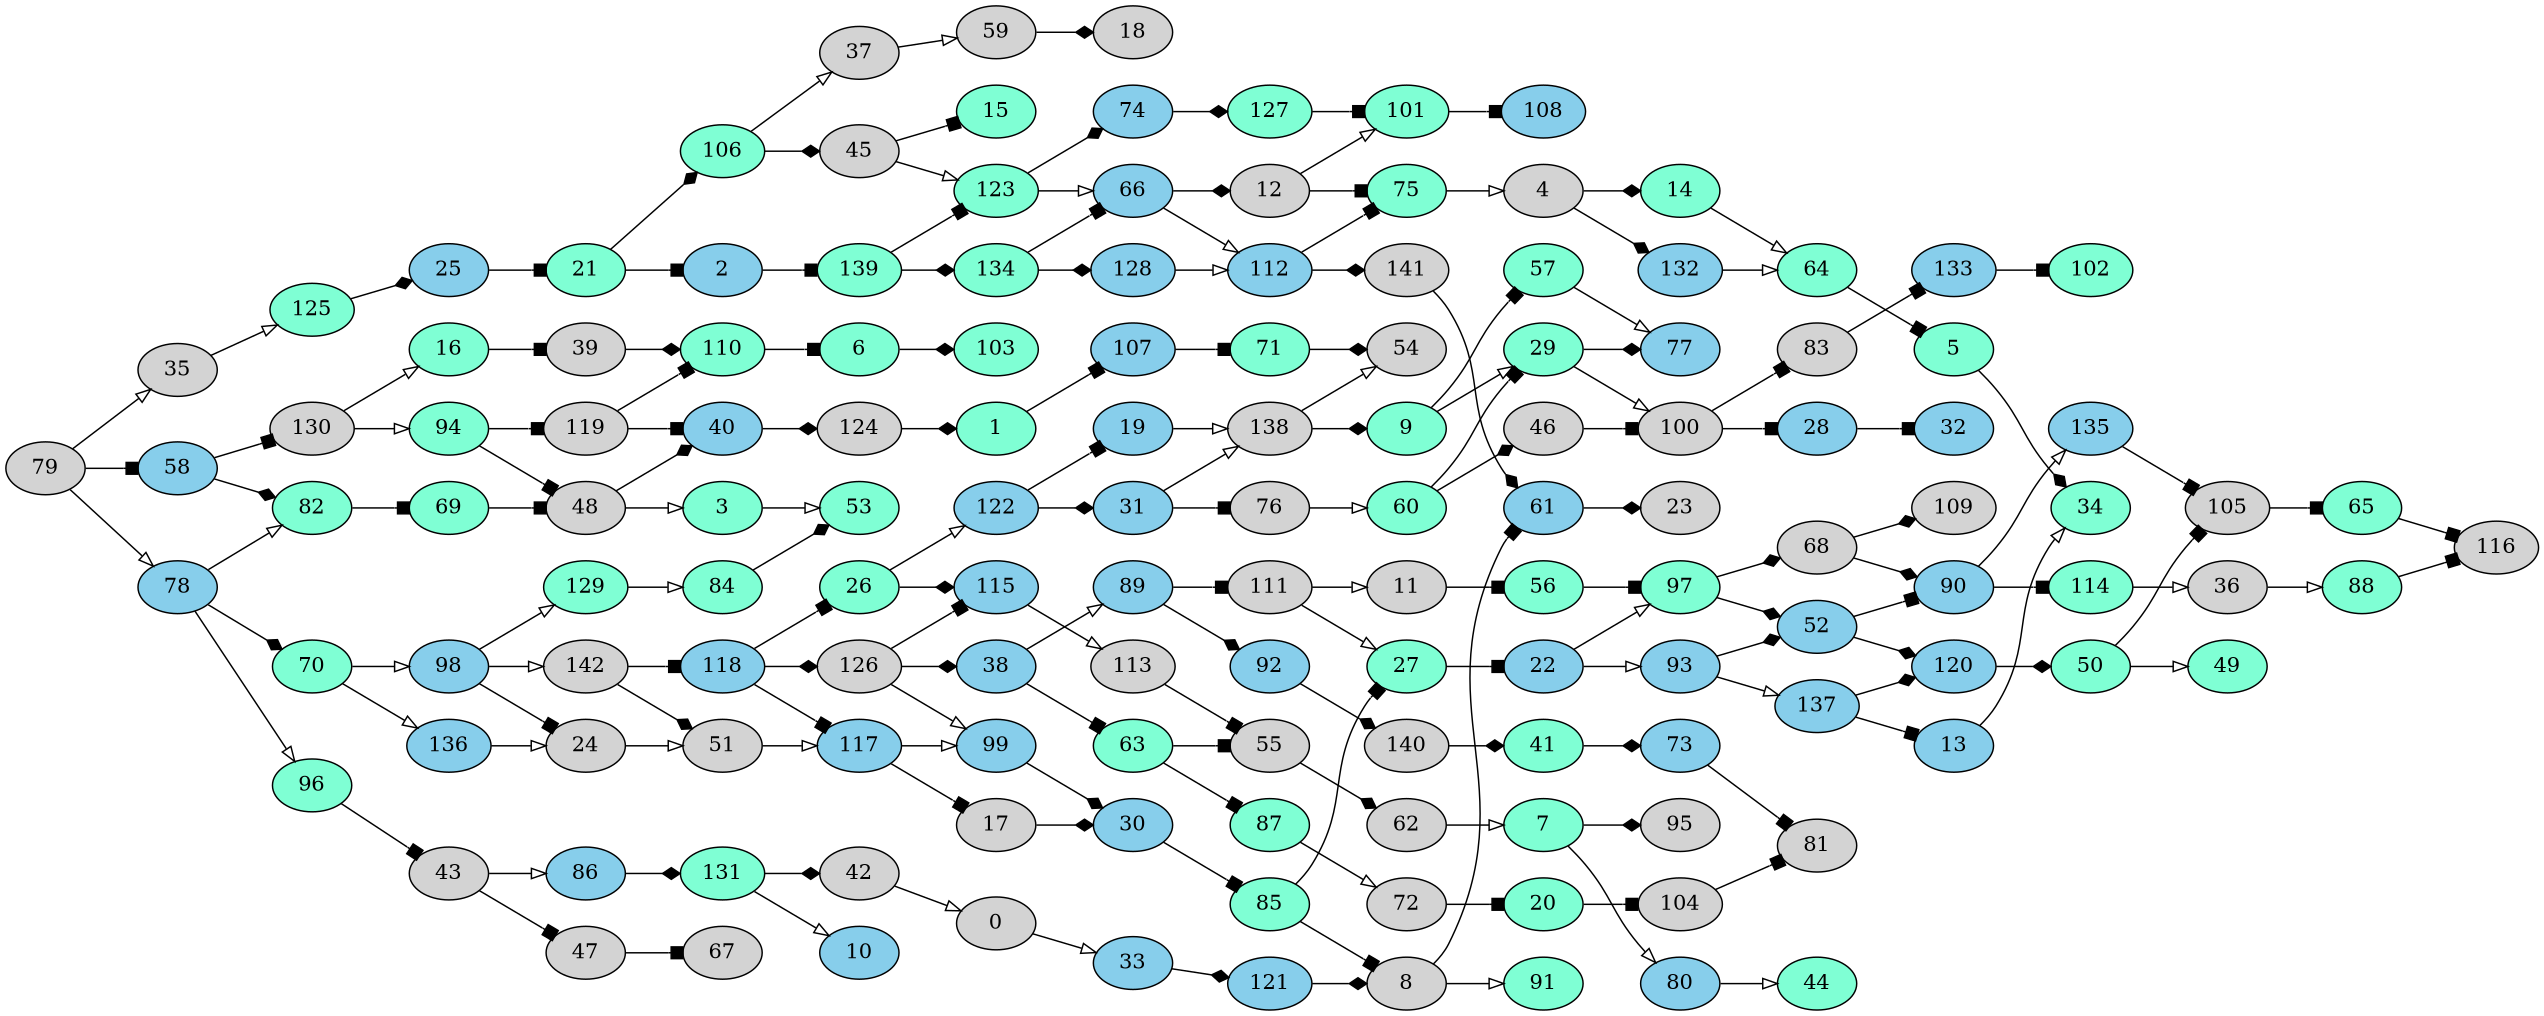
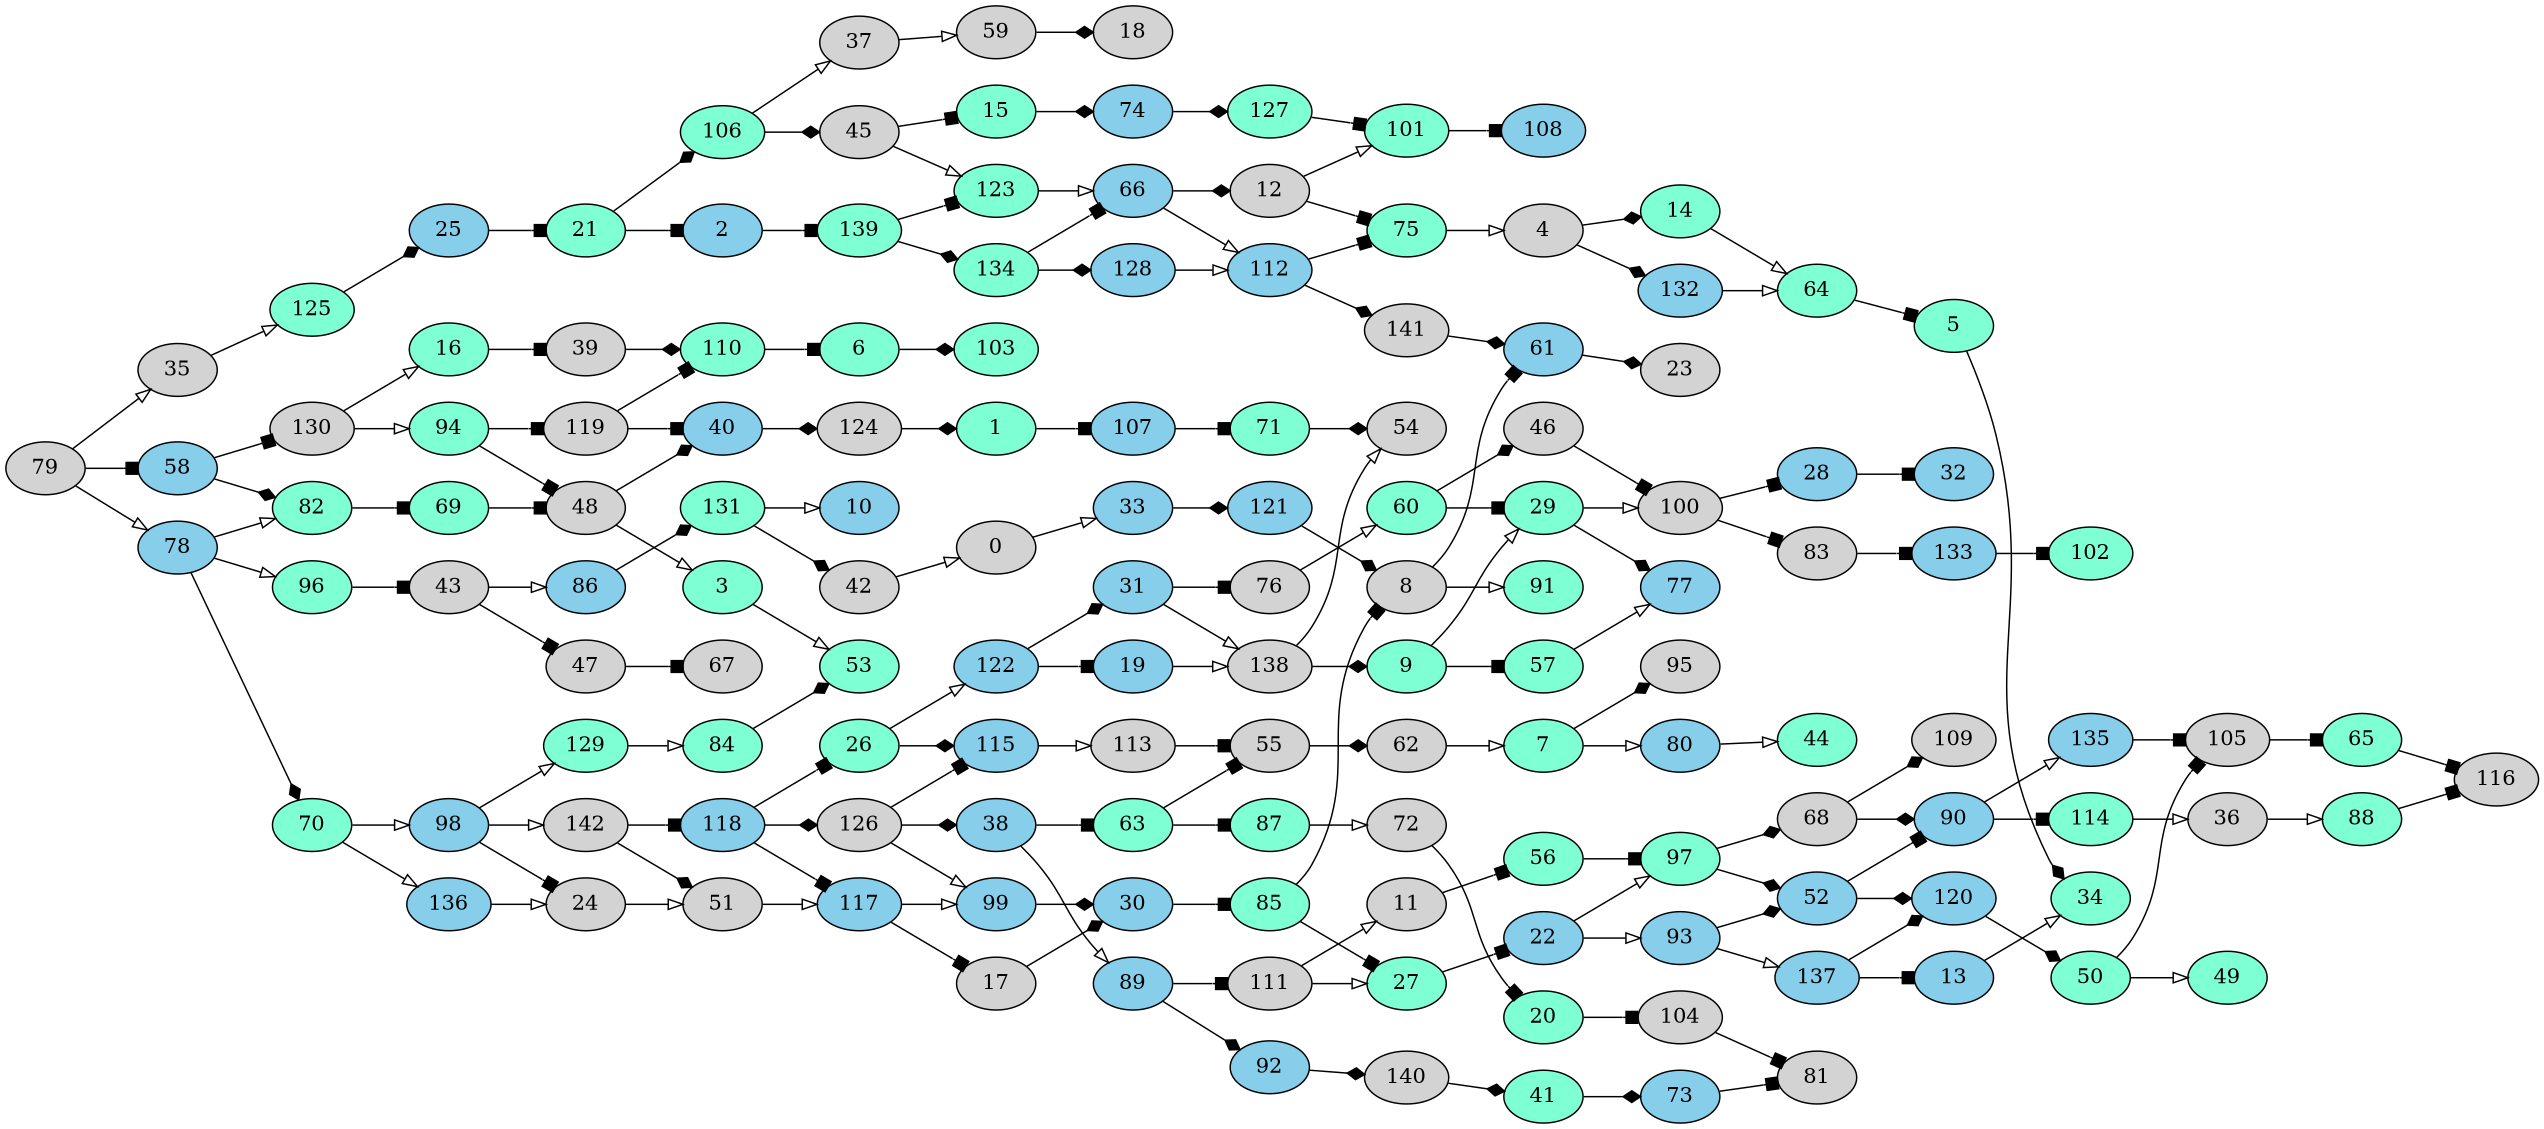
edge "123" -> "74": now "15" -> "74"
